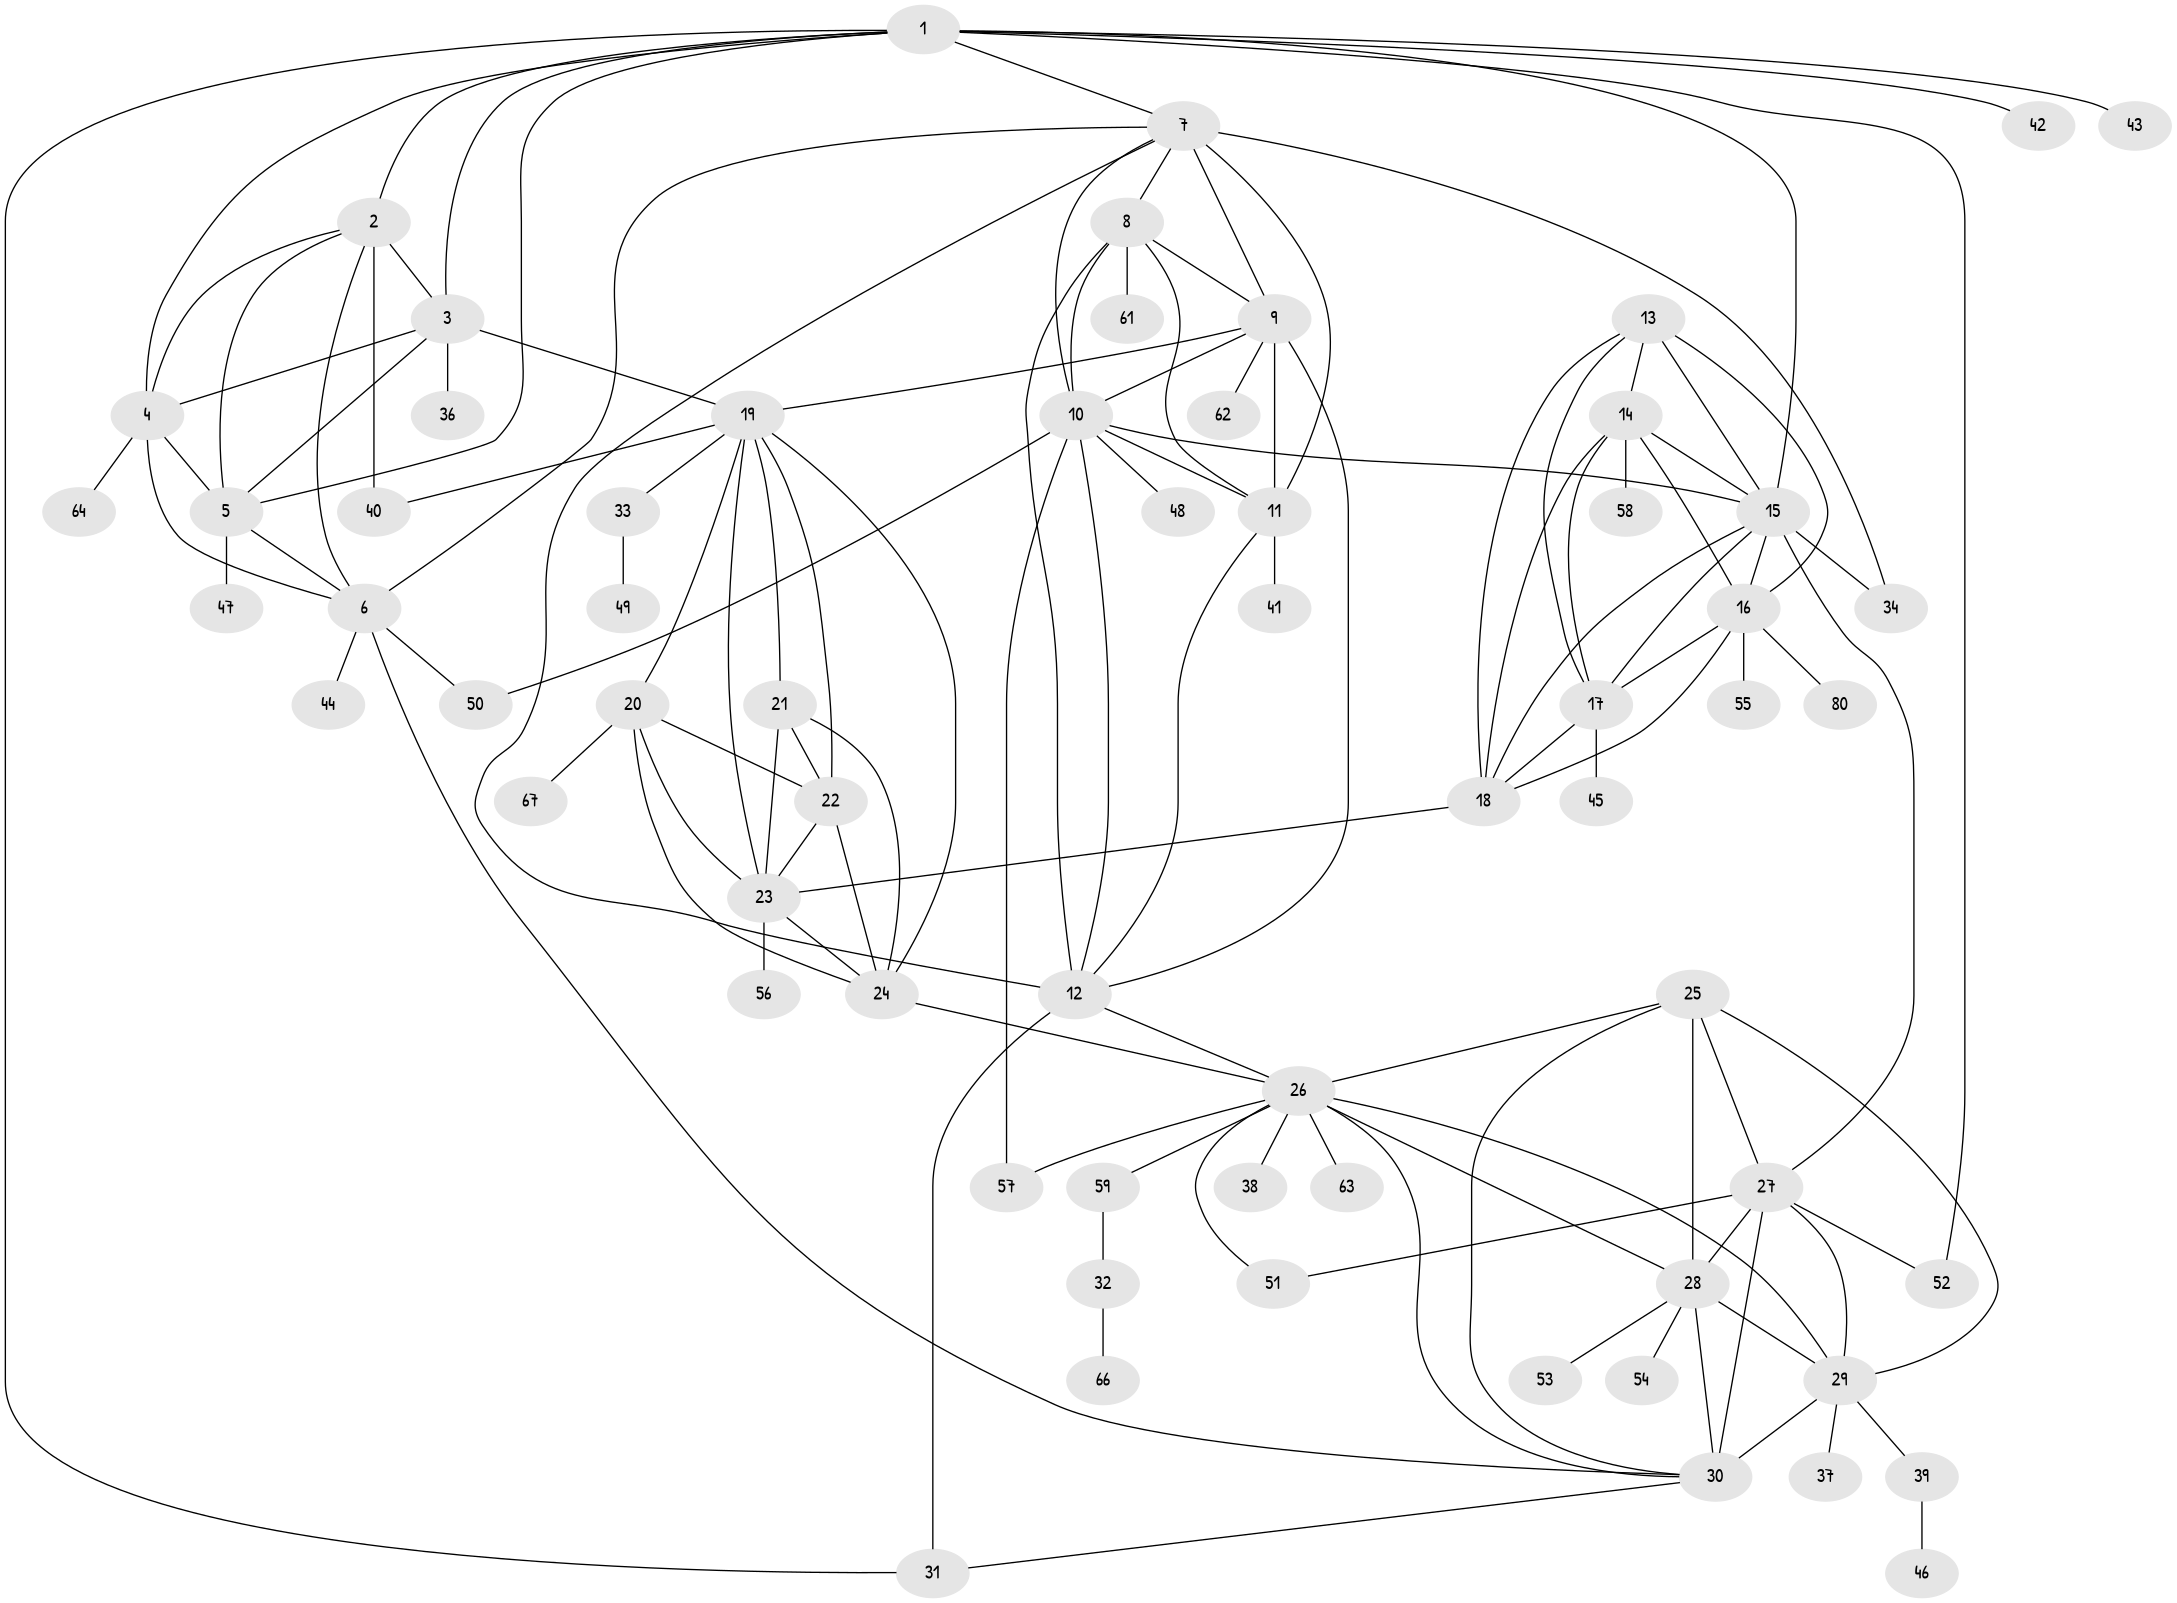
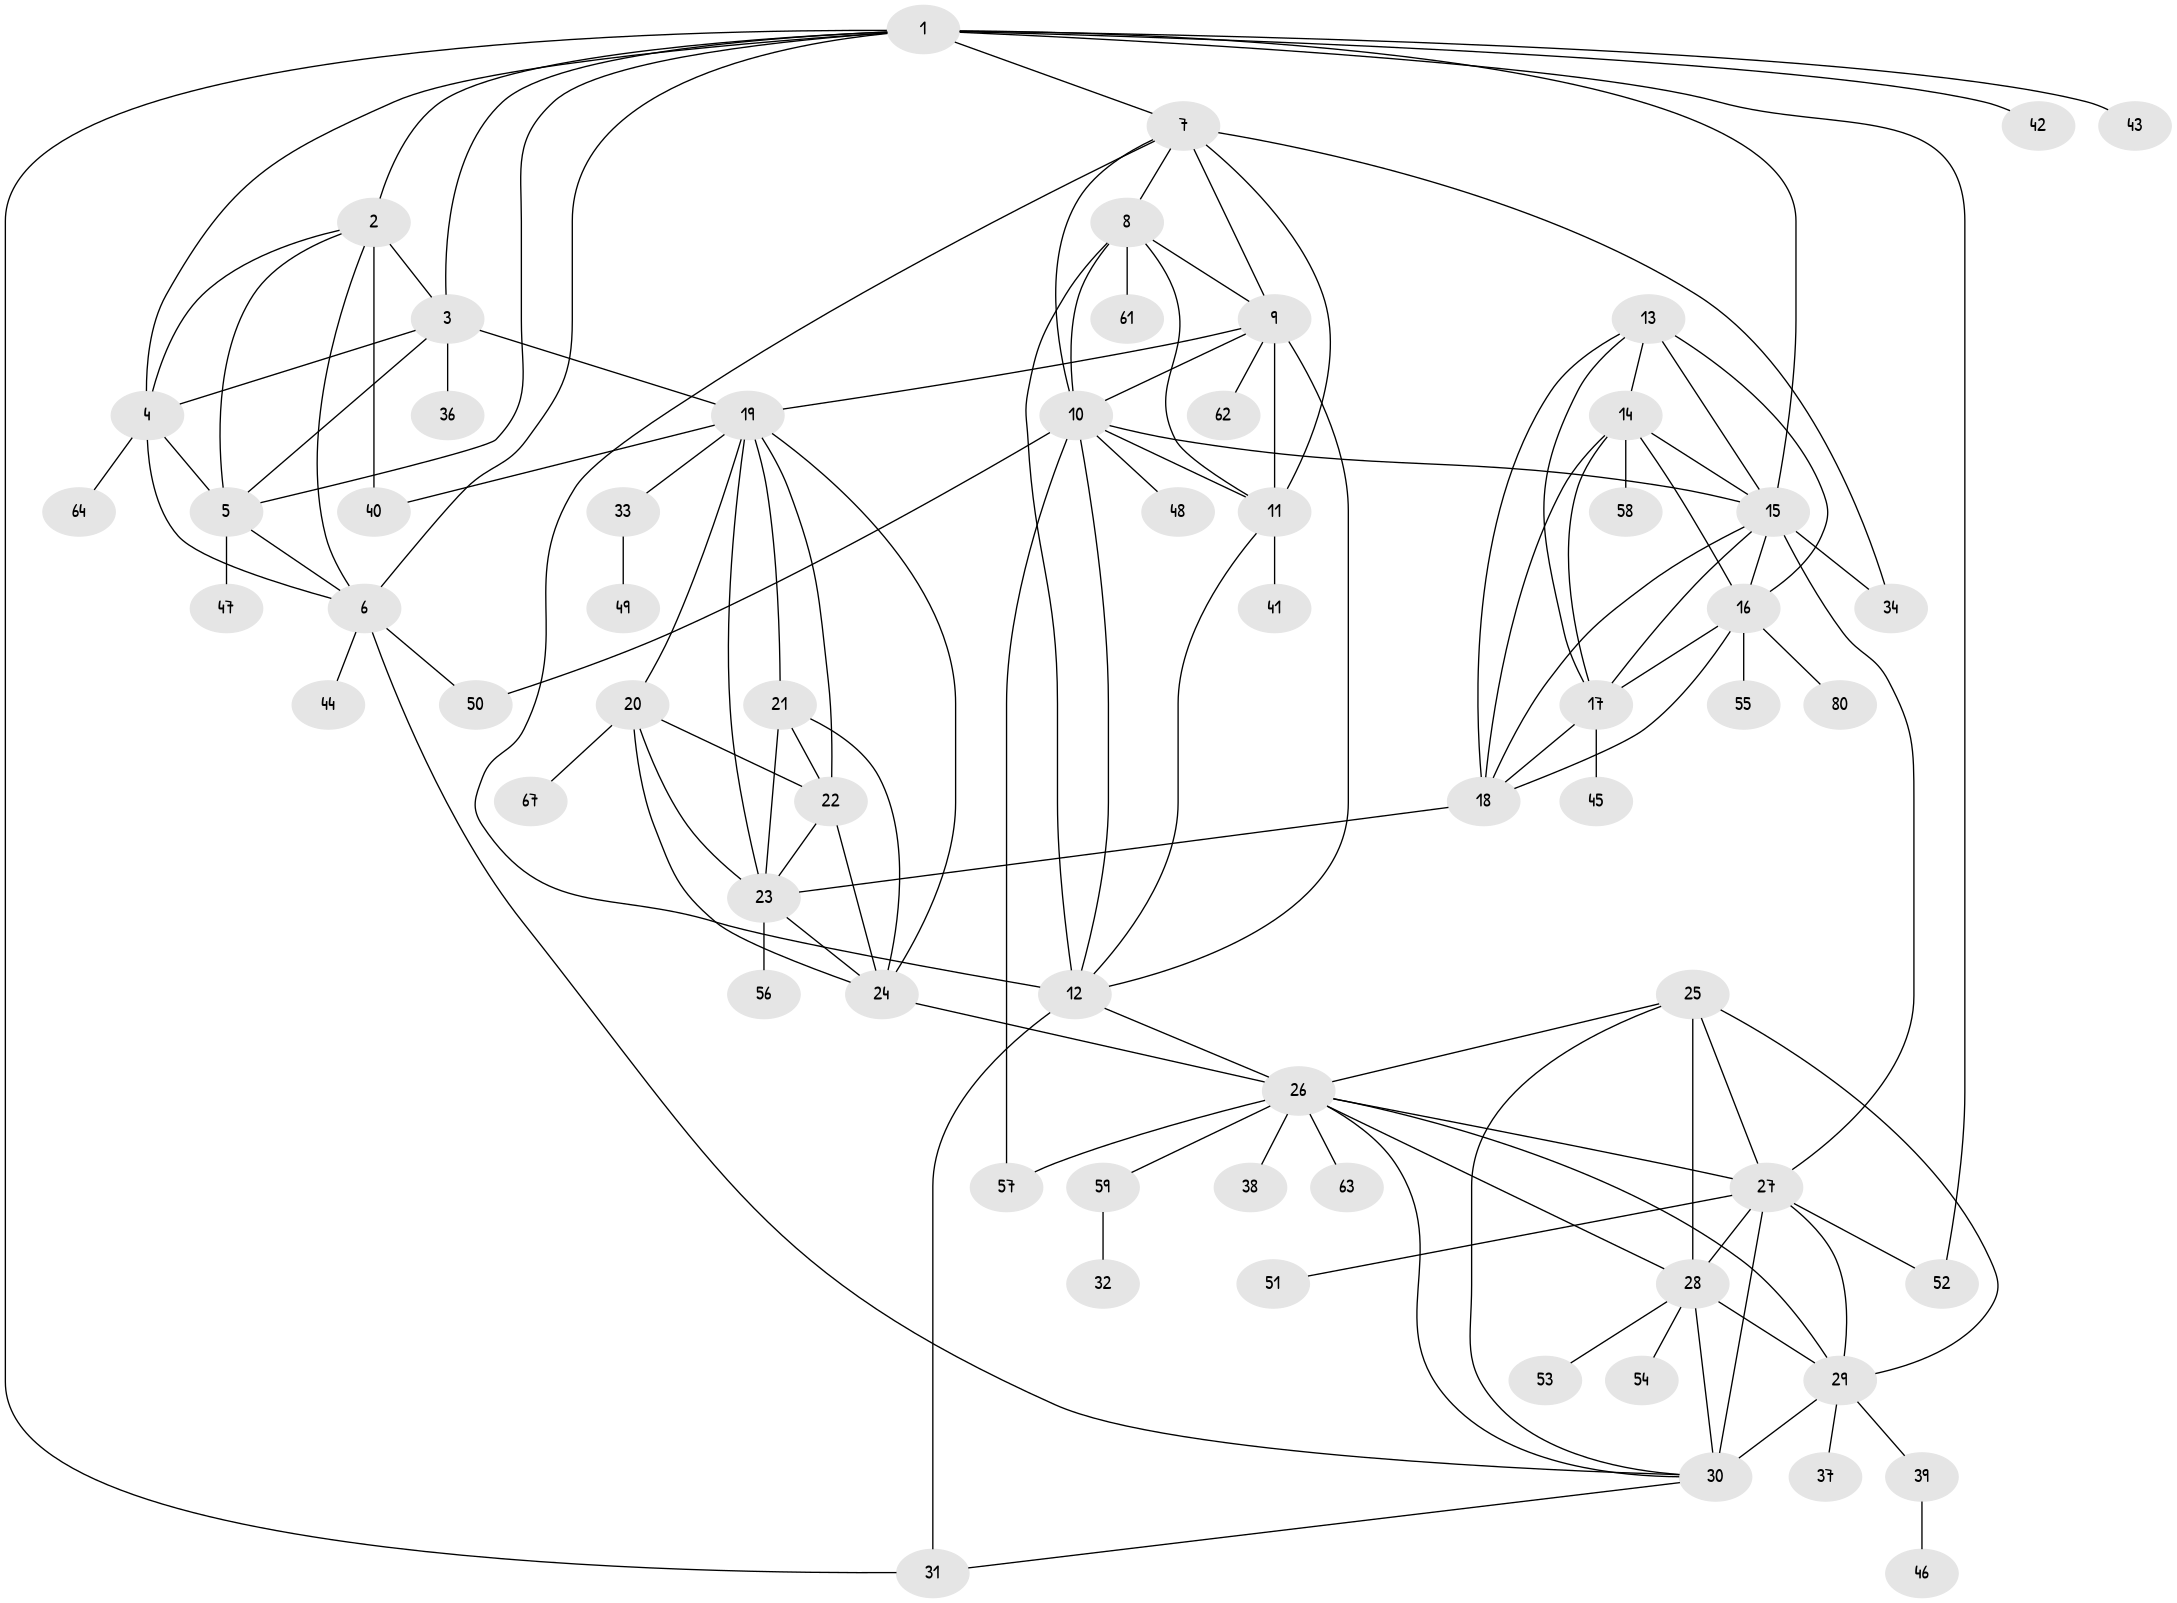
edge "7" -- "6": now "1" -- "6"
edge "26" -- "51": now "26" -- "27"
node "66": removed
